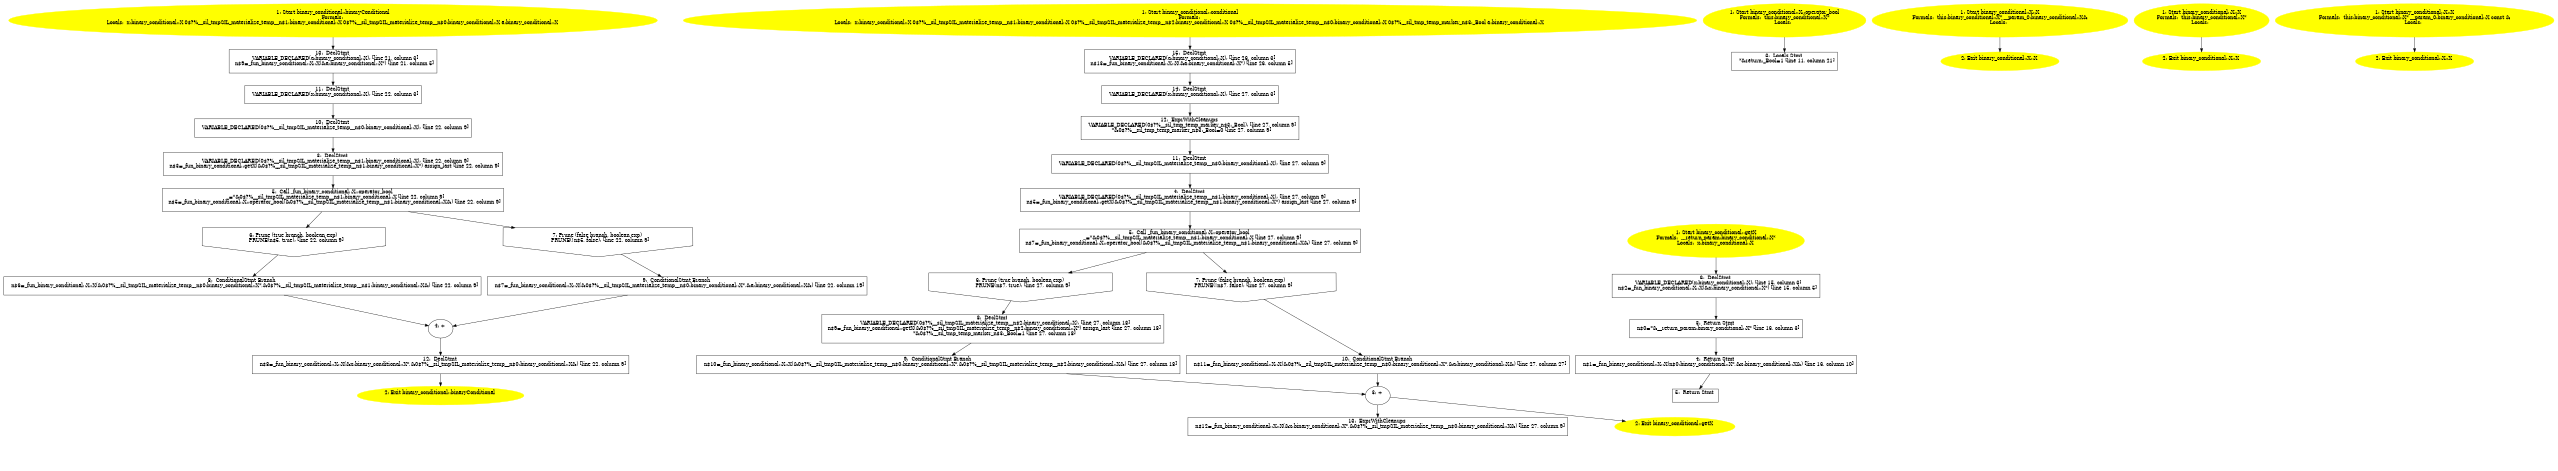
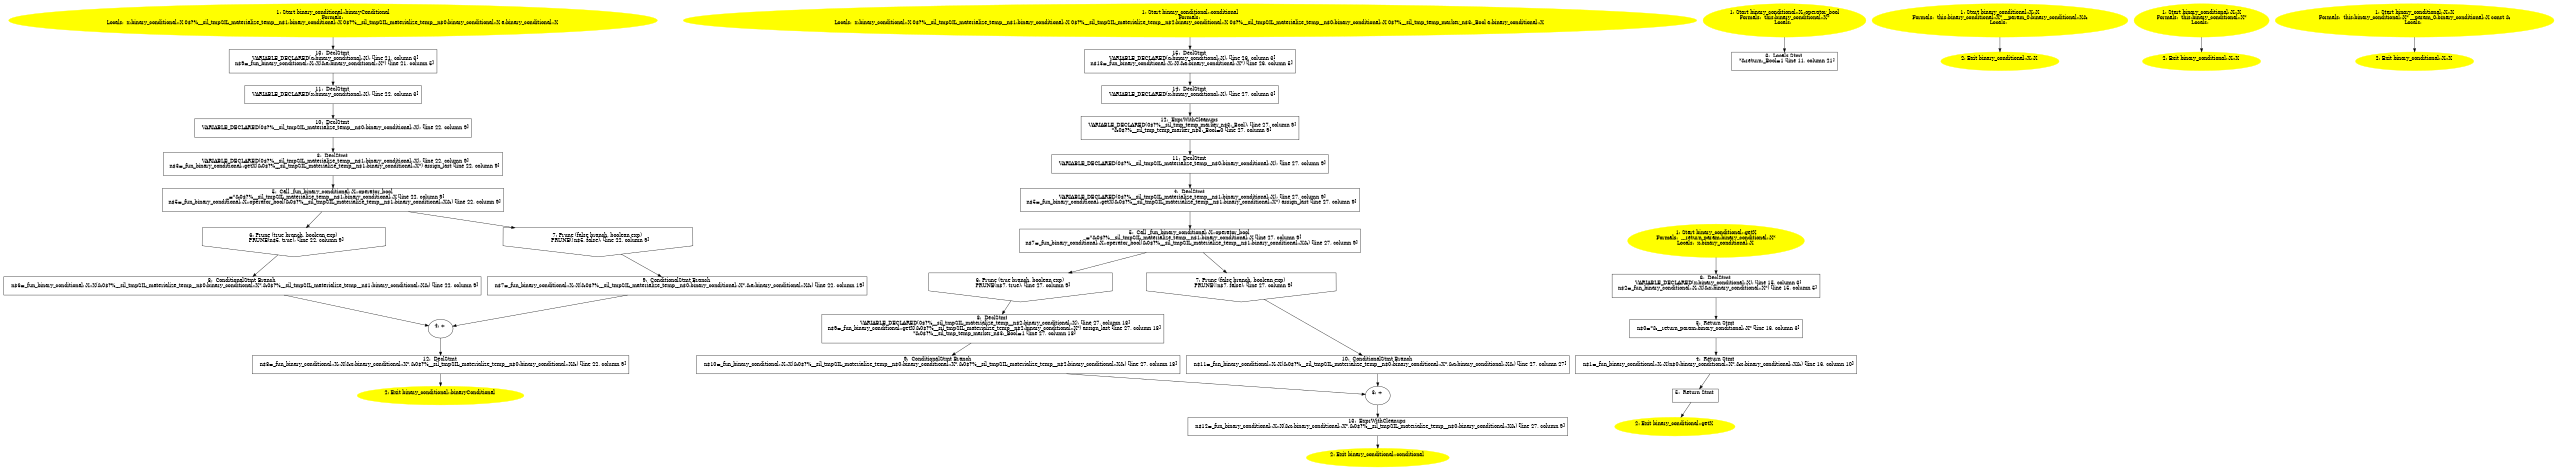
edge "3: +" -> "2: Exit binary_conditional::getX": now "5:  Return Stmt" -> "2: Exit binary_conditional::getX"
node "2: Exit binary_conditional::conditional": added
